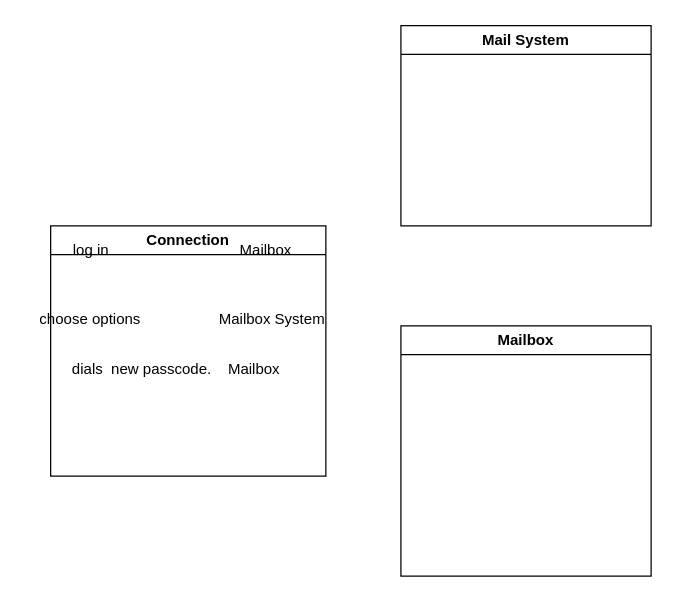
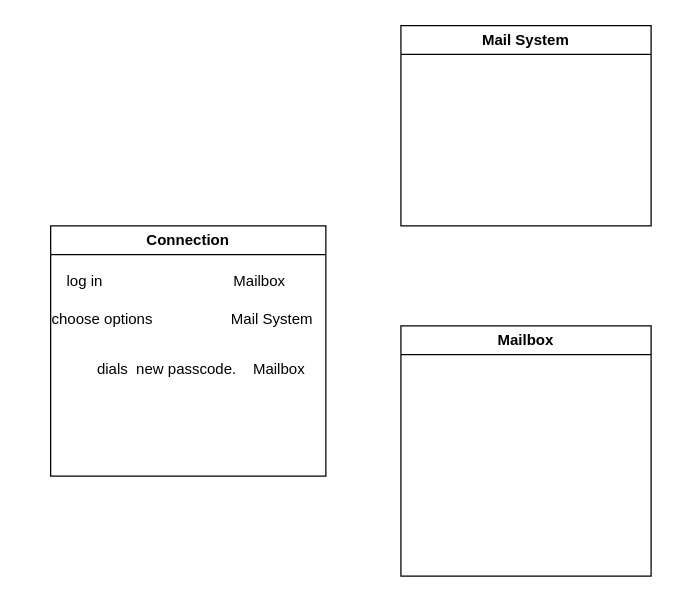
node "log in Mailbox": moved (182, 251) -> (176, 282)
node "choose options Mailbox System": label "choose options Mailbox System" -> "choose options Mail System"
node "dials new passcode. Mailbox": moved (176, 369) -> (201, 369)
